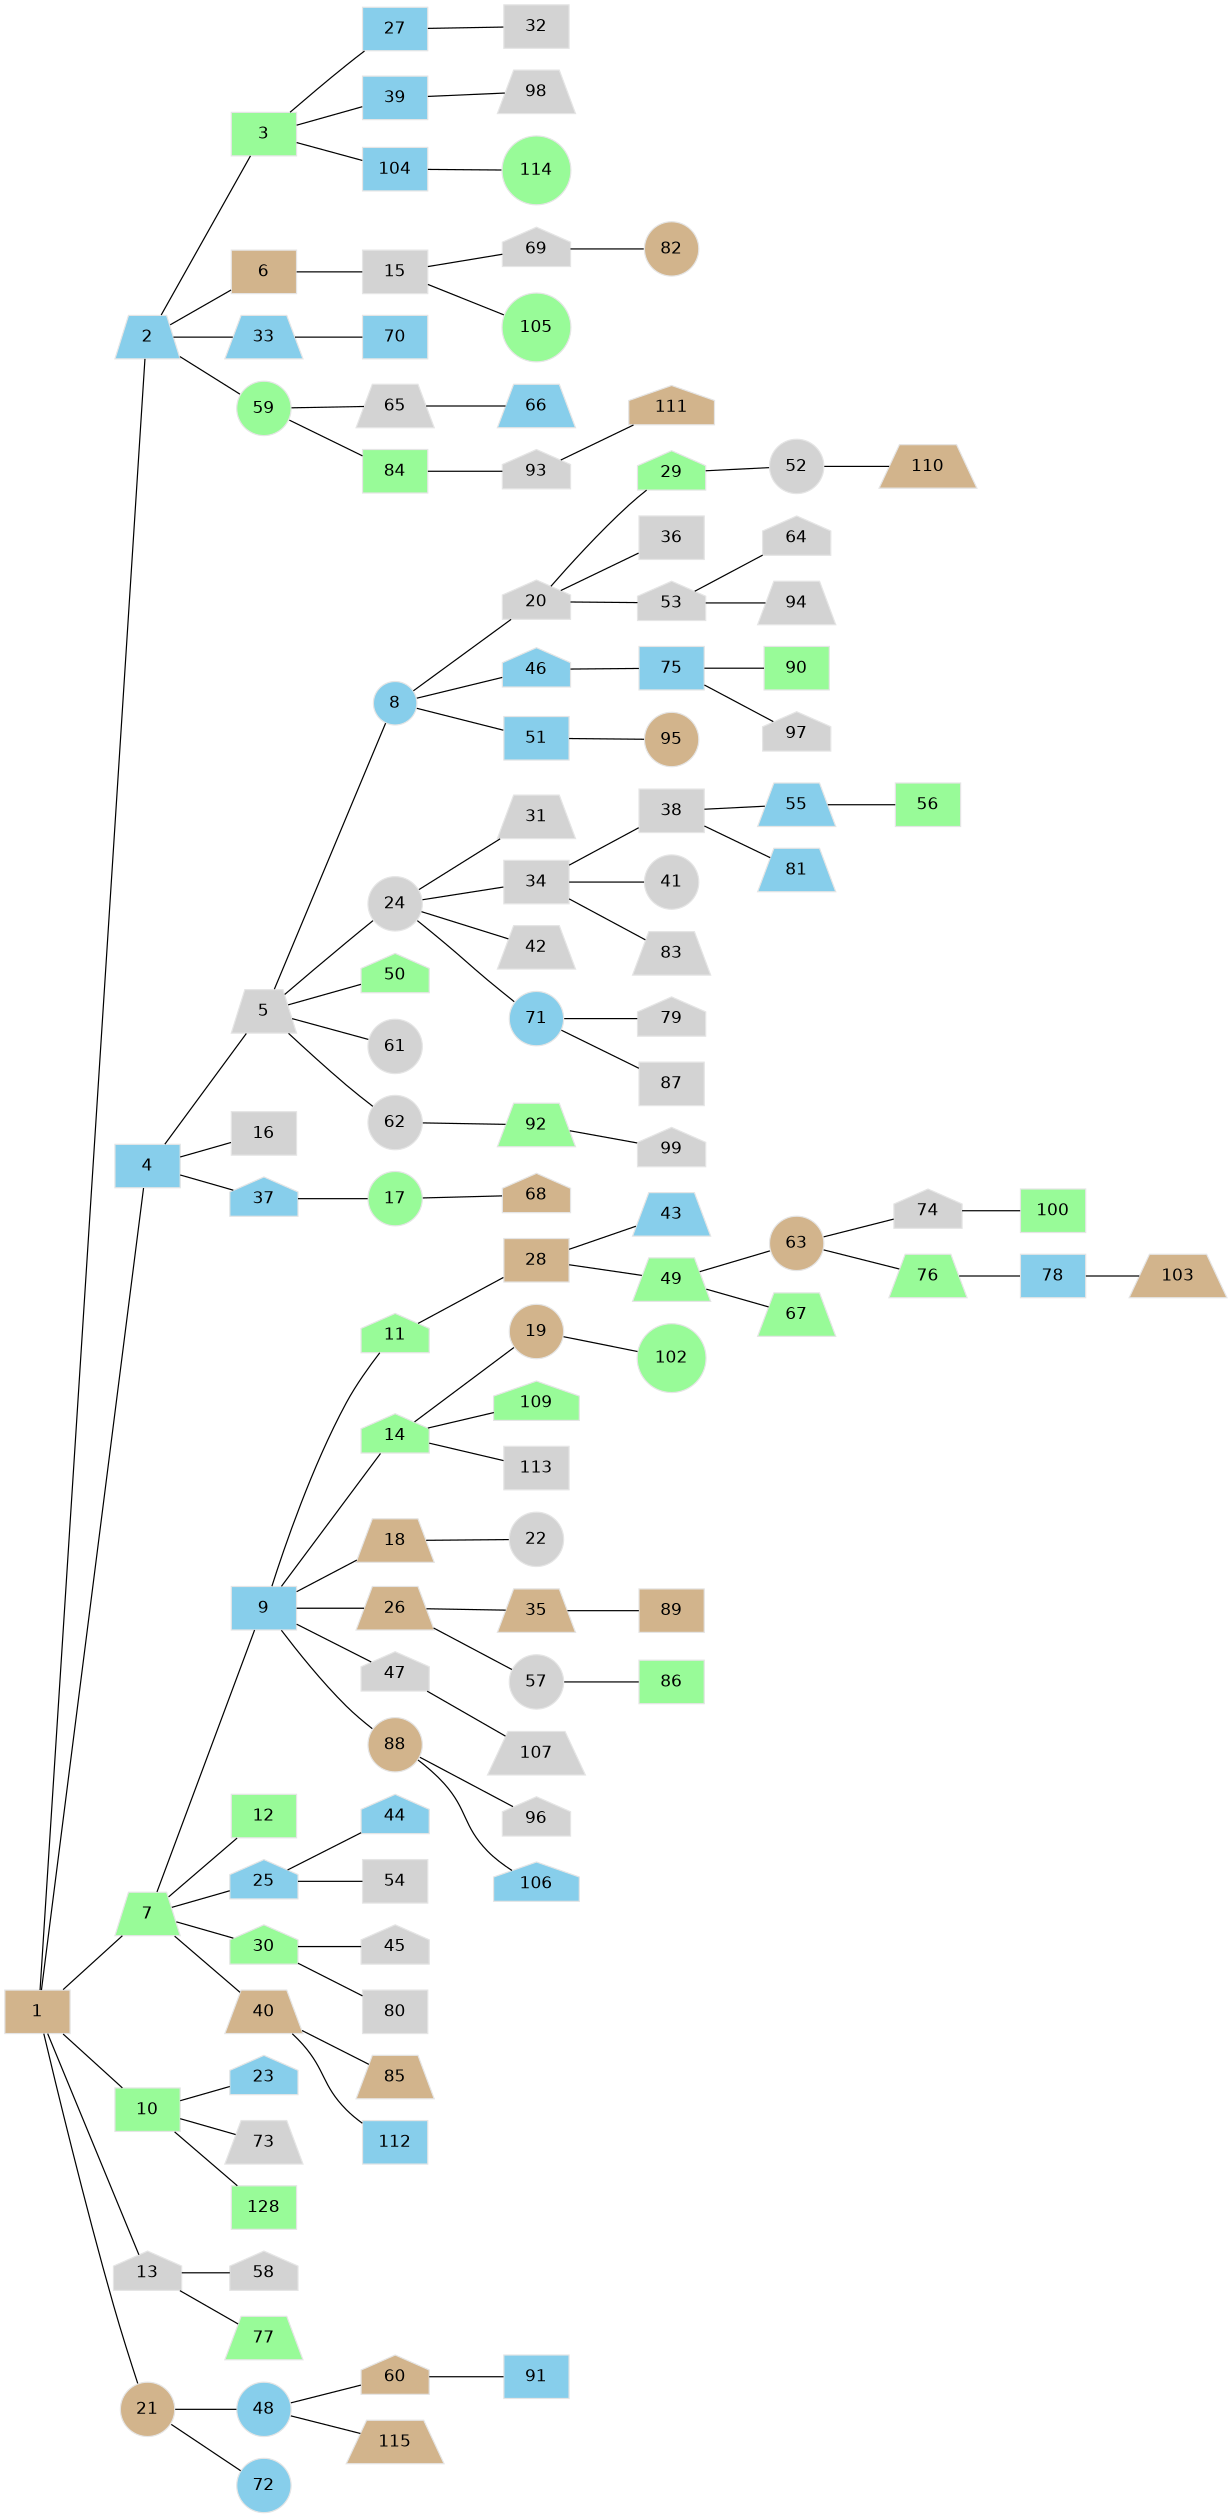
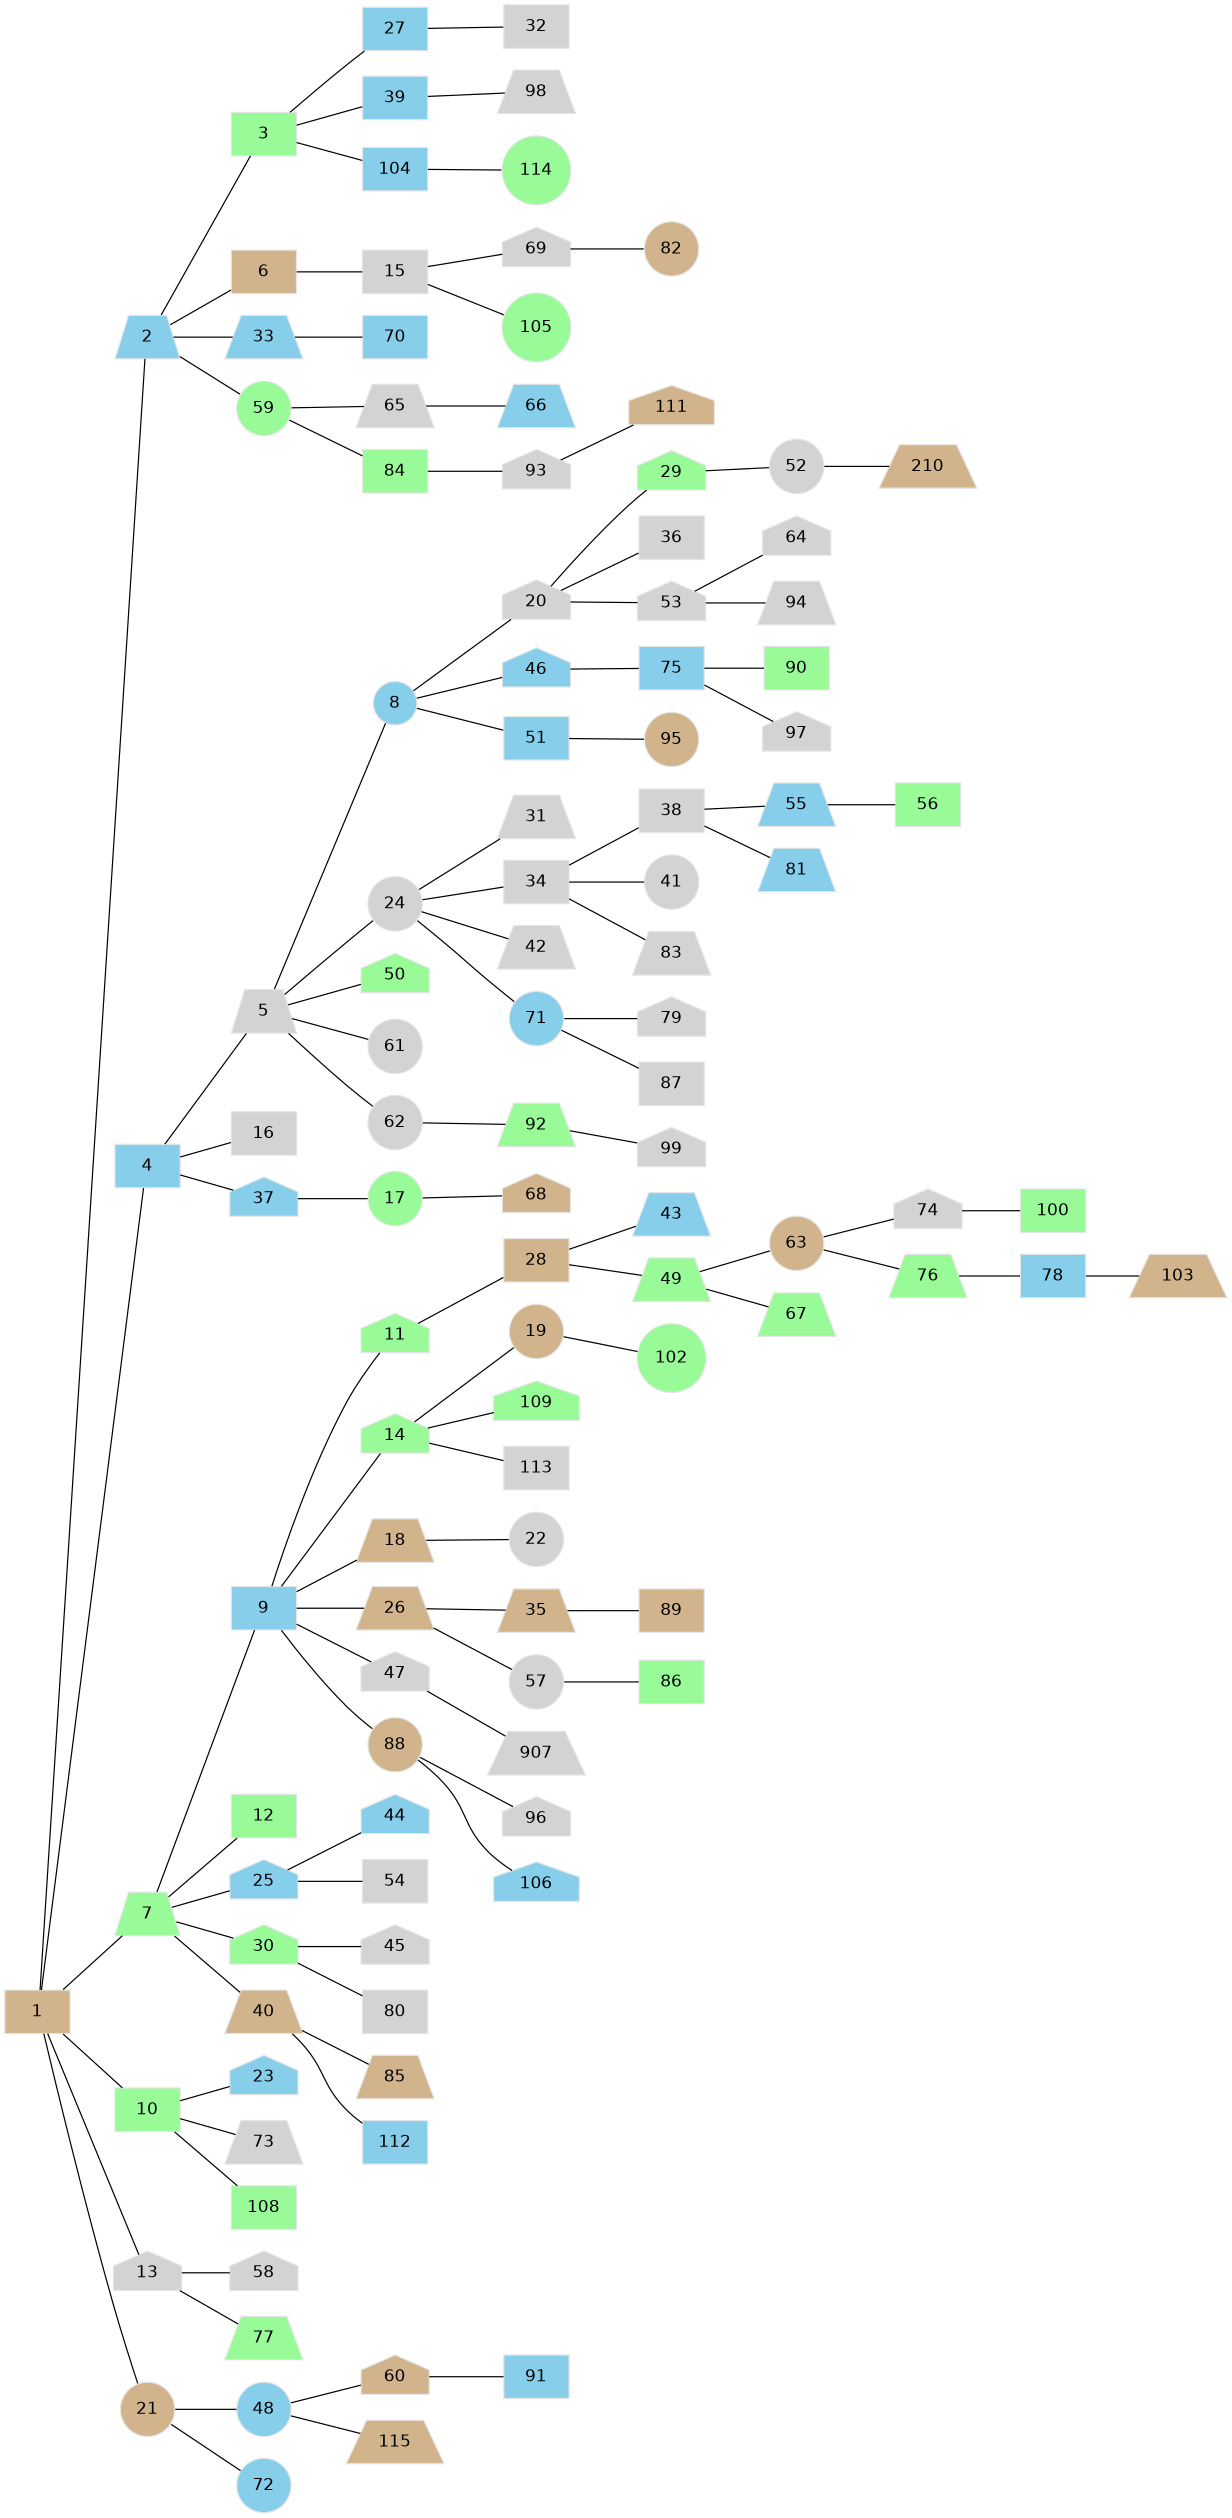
node "110": label "110" -> "210"
node "107": label "107" -> "907"
node "128": label "128" -> "108"
